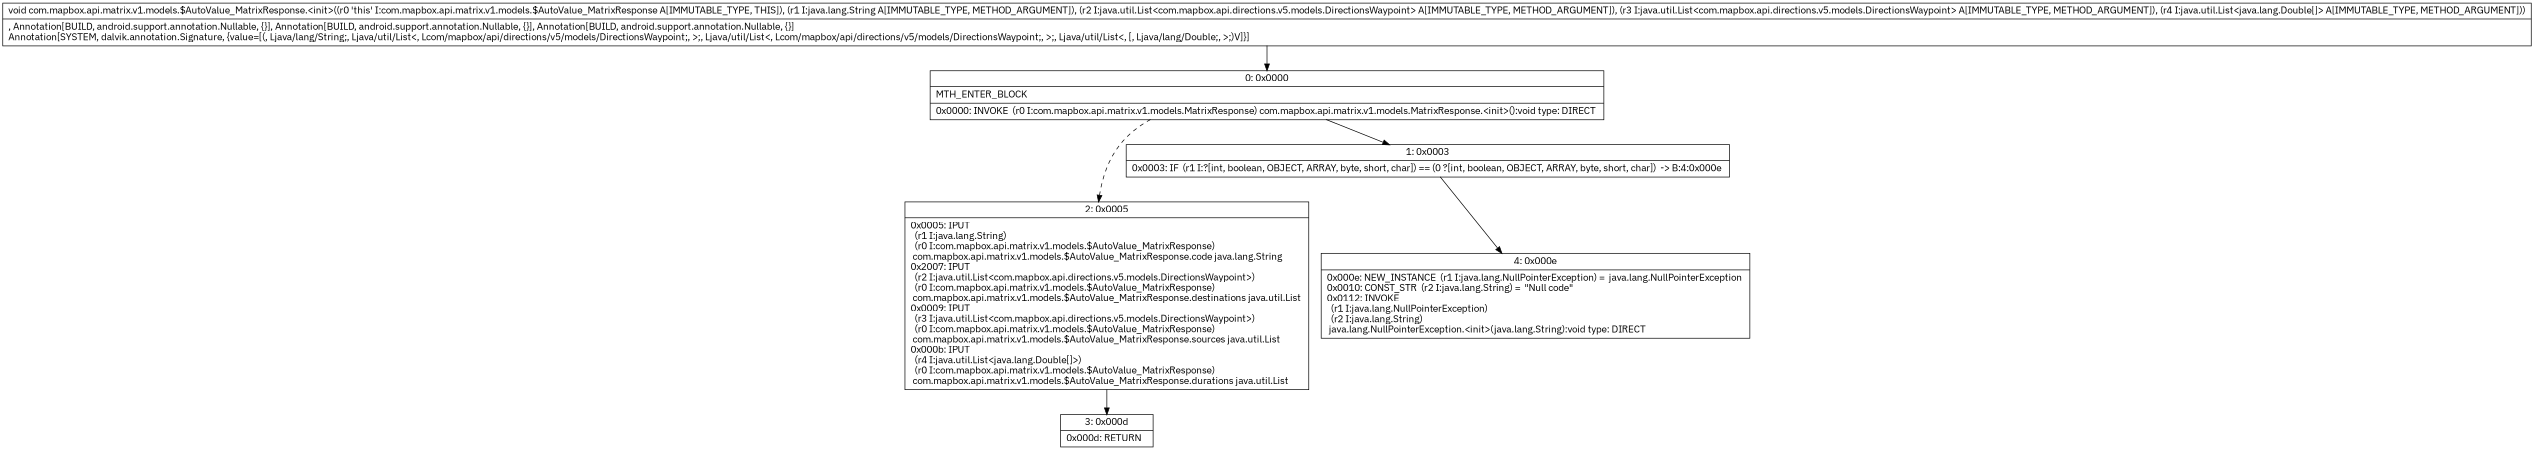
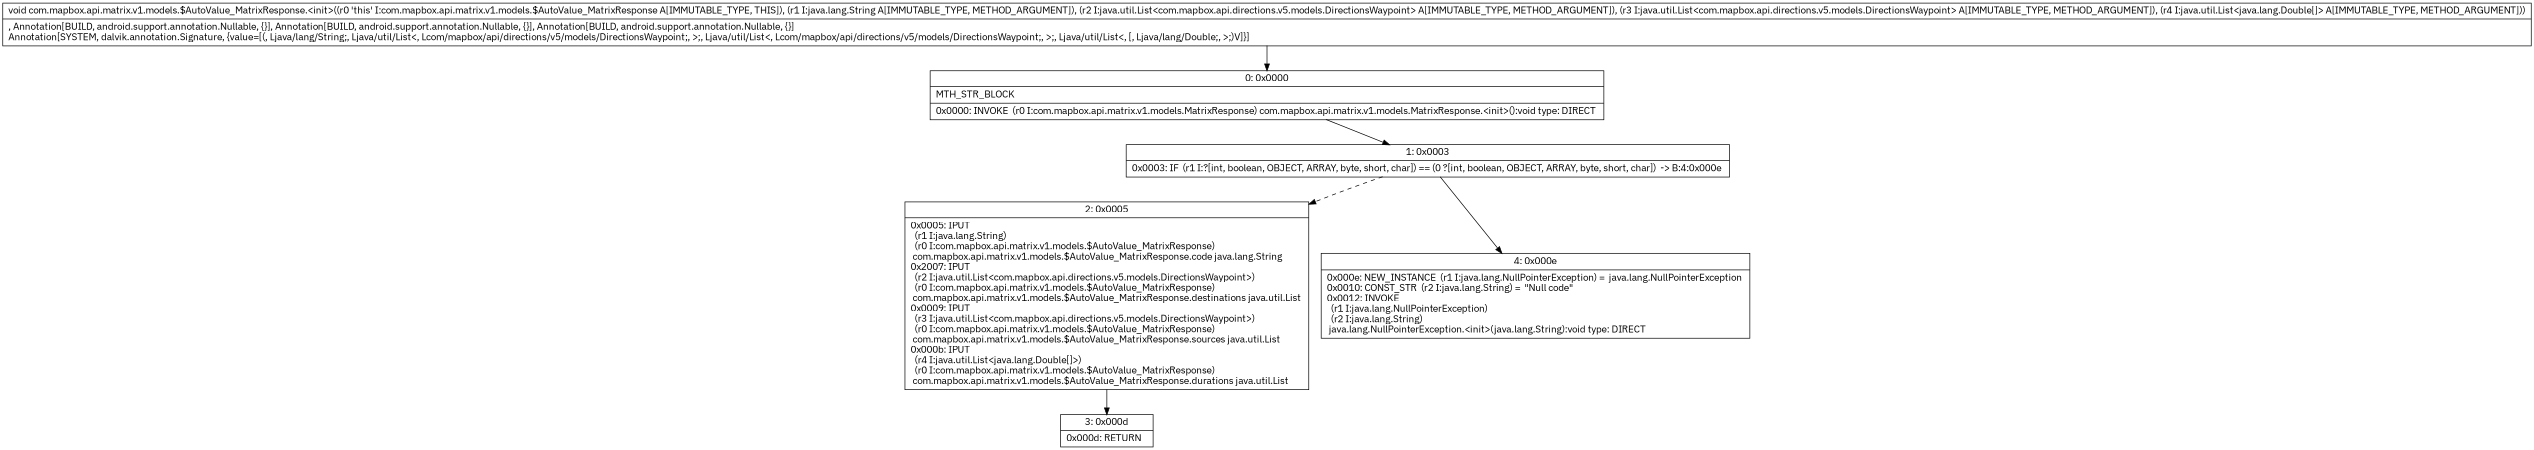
node "0: 0x0000": text "MTH_ENTER_BLOCK" -> "MTH_STR_BLOCK"
edge "0: 0x0000" -> "2: 0x0005": now "1: 0x0003" -> "2: 0x0005"
node "4: 0x000e": text "0x0112: INVOKE" -> "0x0012: INVOKE"
